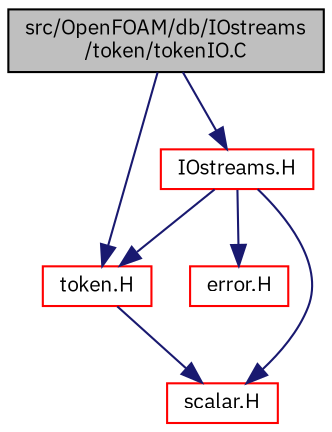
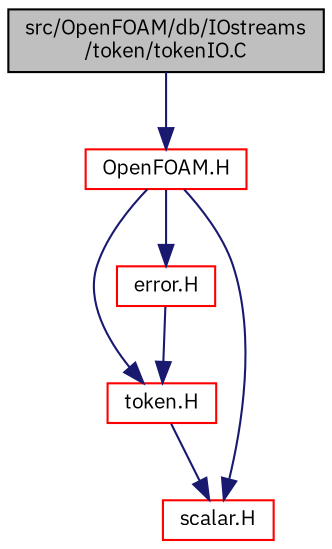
edge "src/OpenFOAM/db/IOstreams /token/tokenIO.C" -> "token.H": now "error.H" -> "token.H"
node "IOstreams.H": label "IOstreams.H" -> "OpenFOAM.H"
